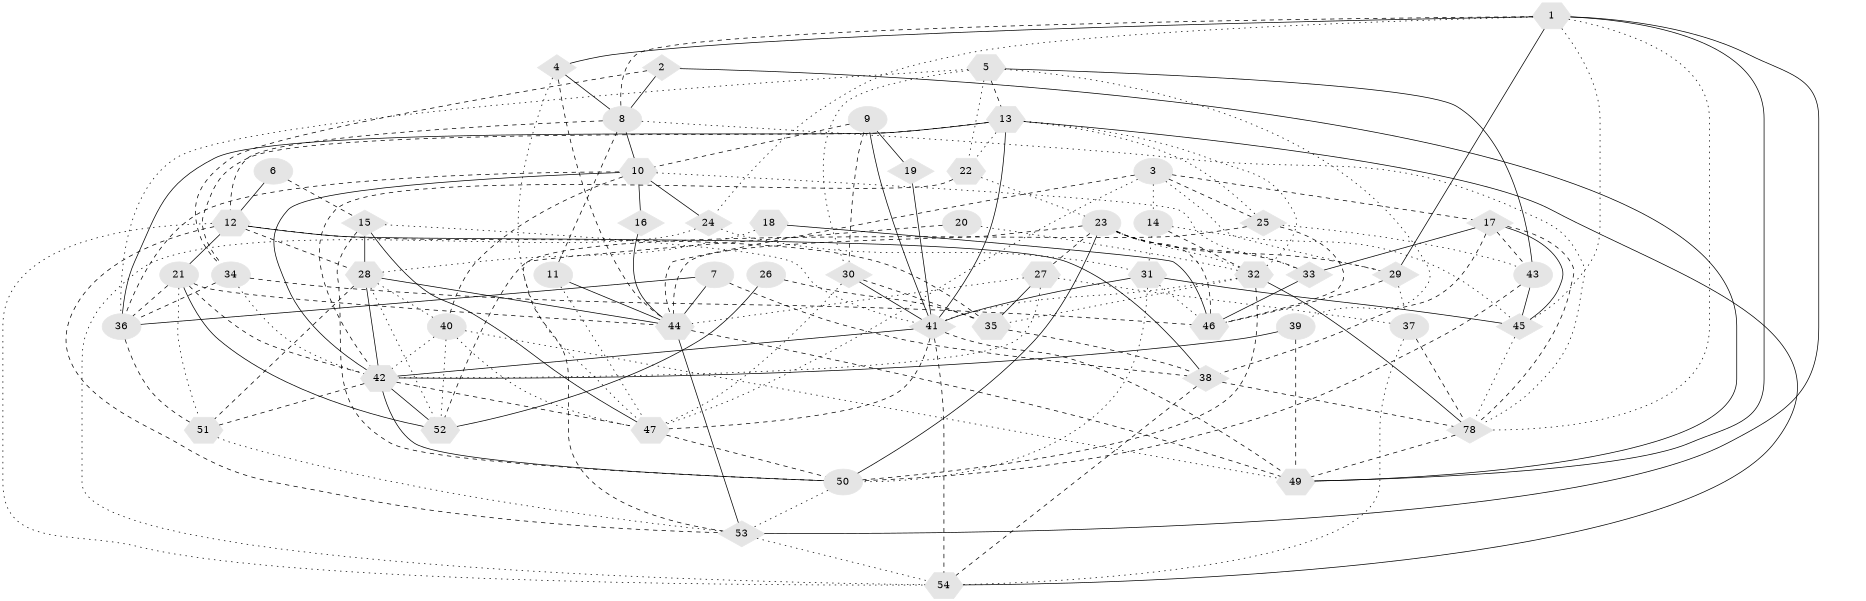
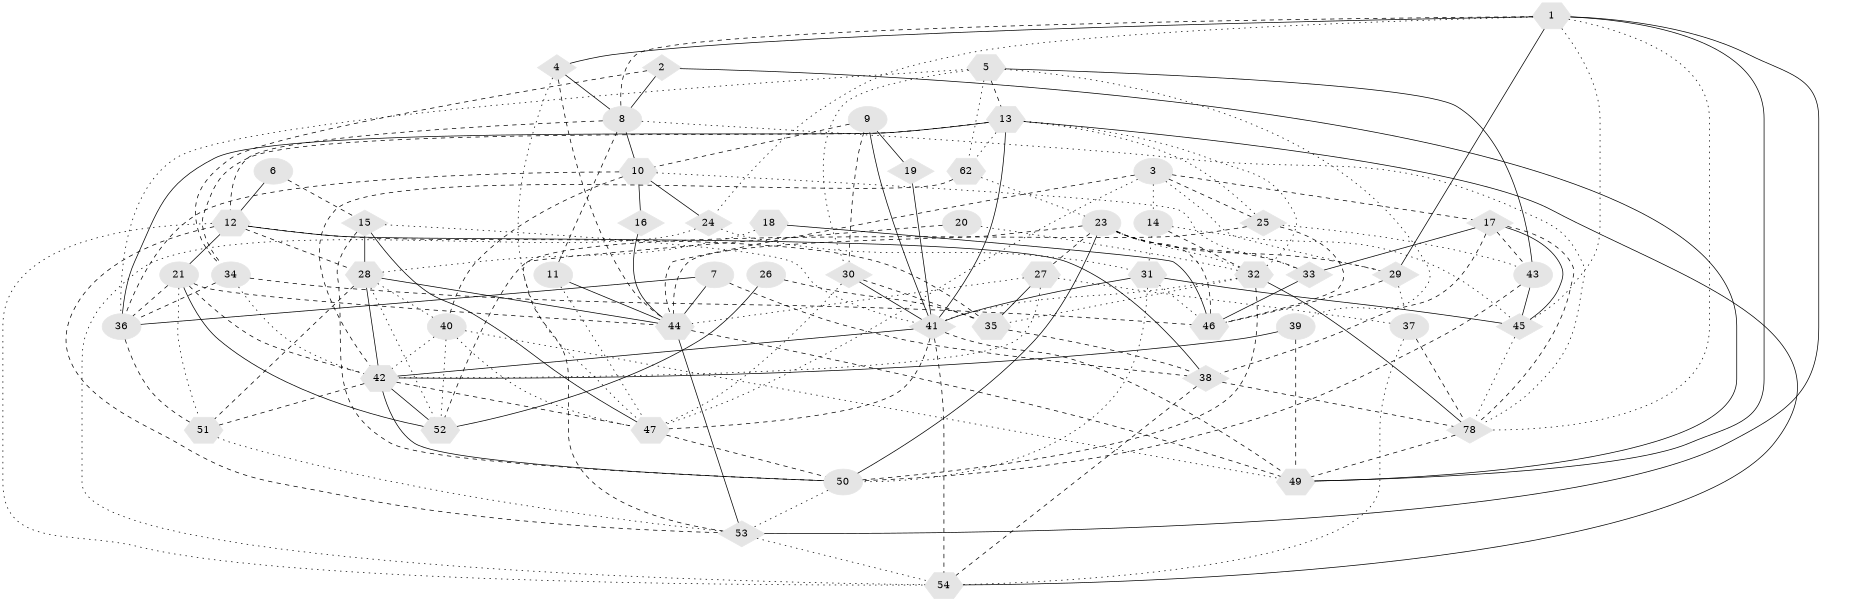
node "22": label "22" -> "62"
edge "10" -- "42": removed
